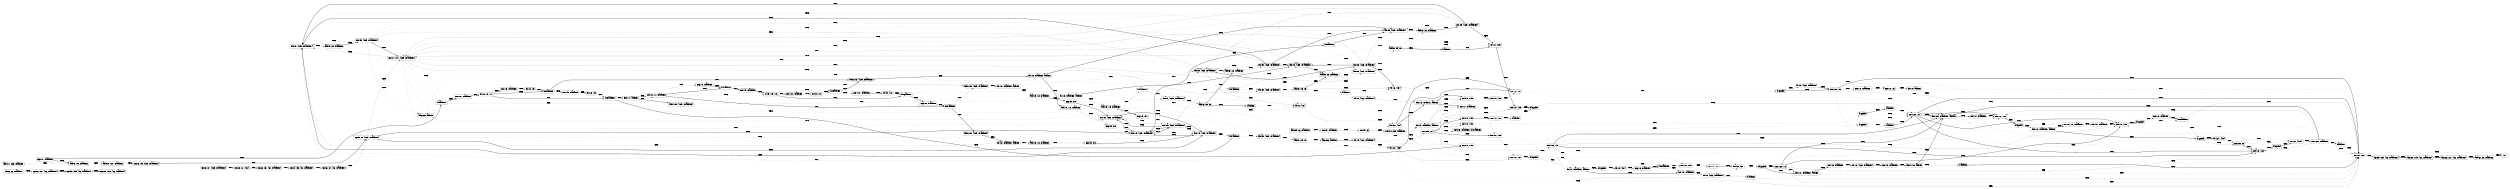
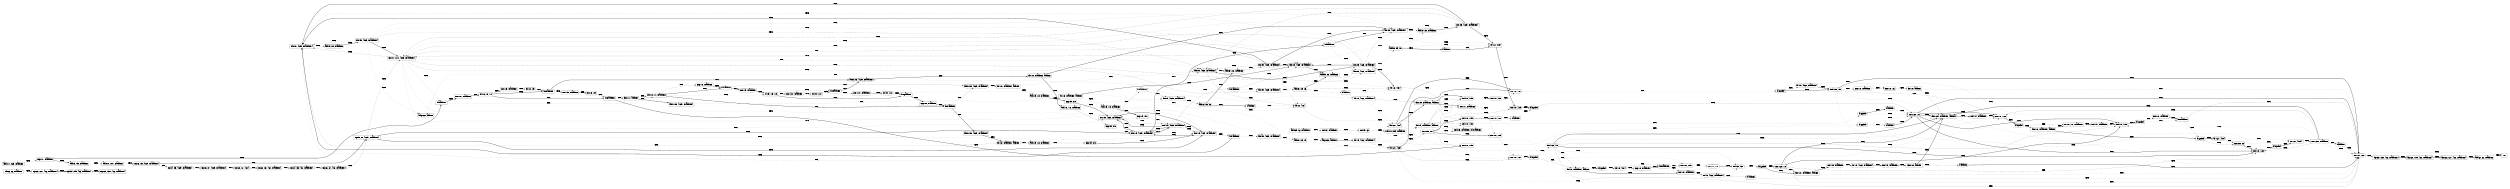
node "tbnz w9 , # ldursw , address": label "tbnz w9 , # ldursw , address" -> "tbnz w9 , # address , address"
edge "add x11 , x29 , # address" -> "add x9 , x9 , # address": now "add x11 , x29 , # address" -> "cmp w1 , # address"
node "ldursw w8 , address": label "ldursw w8 , address" -> "cbnz w8 , address"
node "stp x4 , x5 , [ x29 , #- address ]": added
